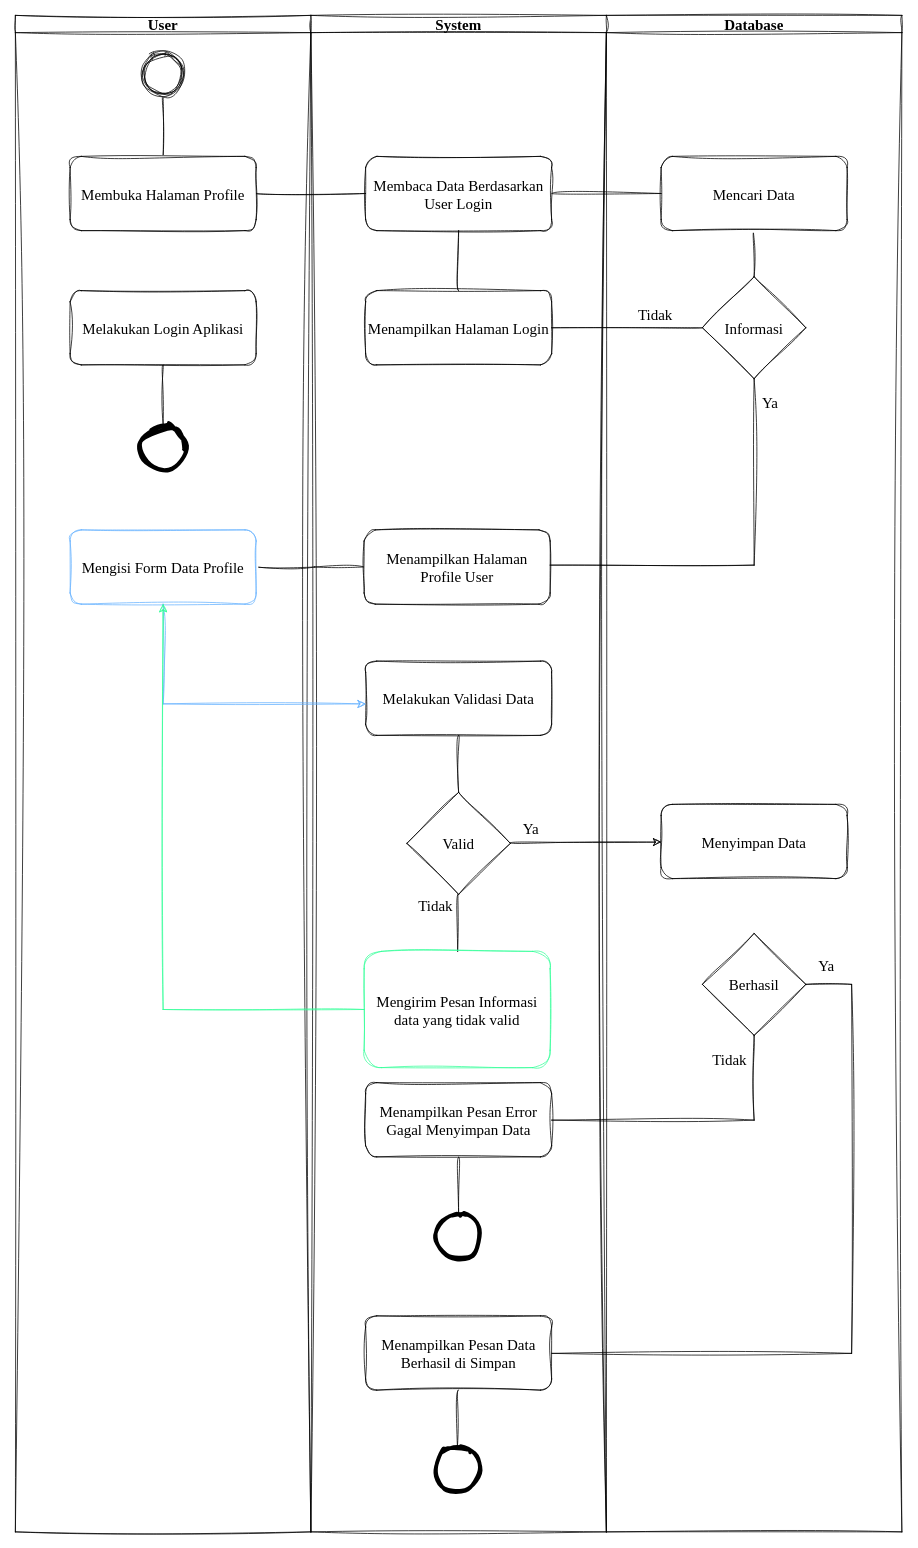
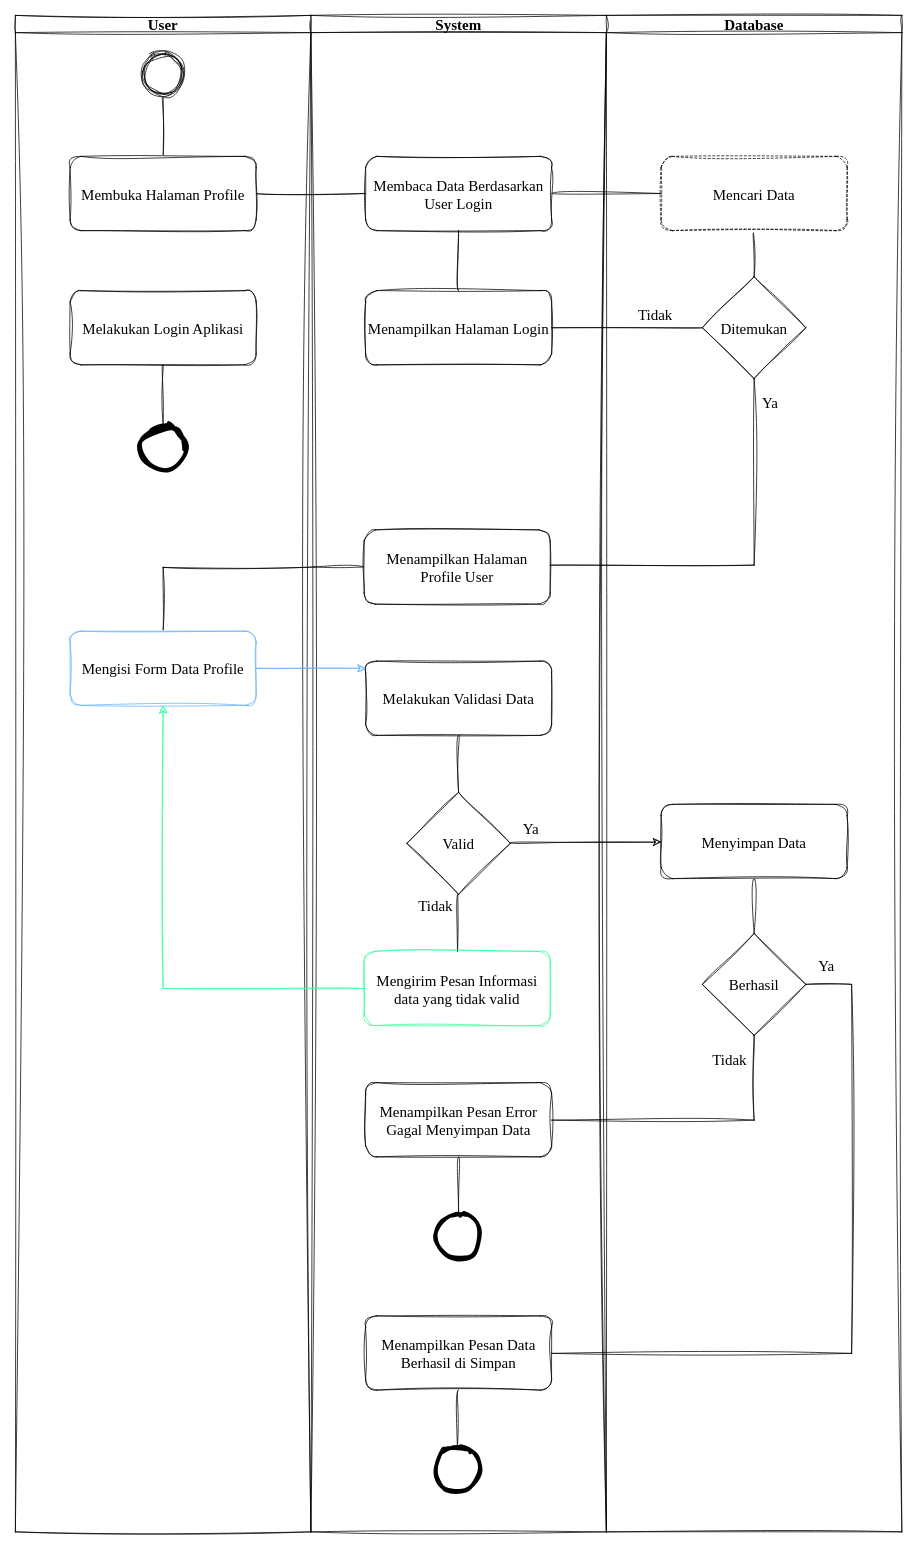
node "Mencari Data": style solid -> dashed
node "Informasi": label "Informasi" -> "Ditemukan"
node "Mengisi Form Data Profile": moved (163, 567) -> (163, 668)
edge "Menyimpan Data" -- "Berhasil": added
node "Mengirim Pesan Informasi data yang tidak valid": size 186x116 -> 186x74
